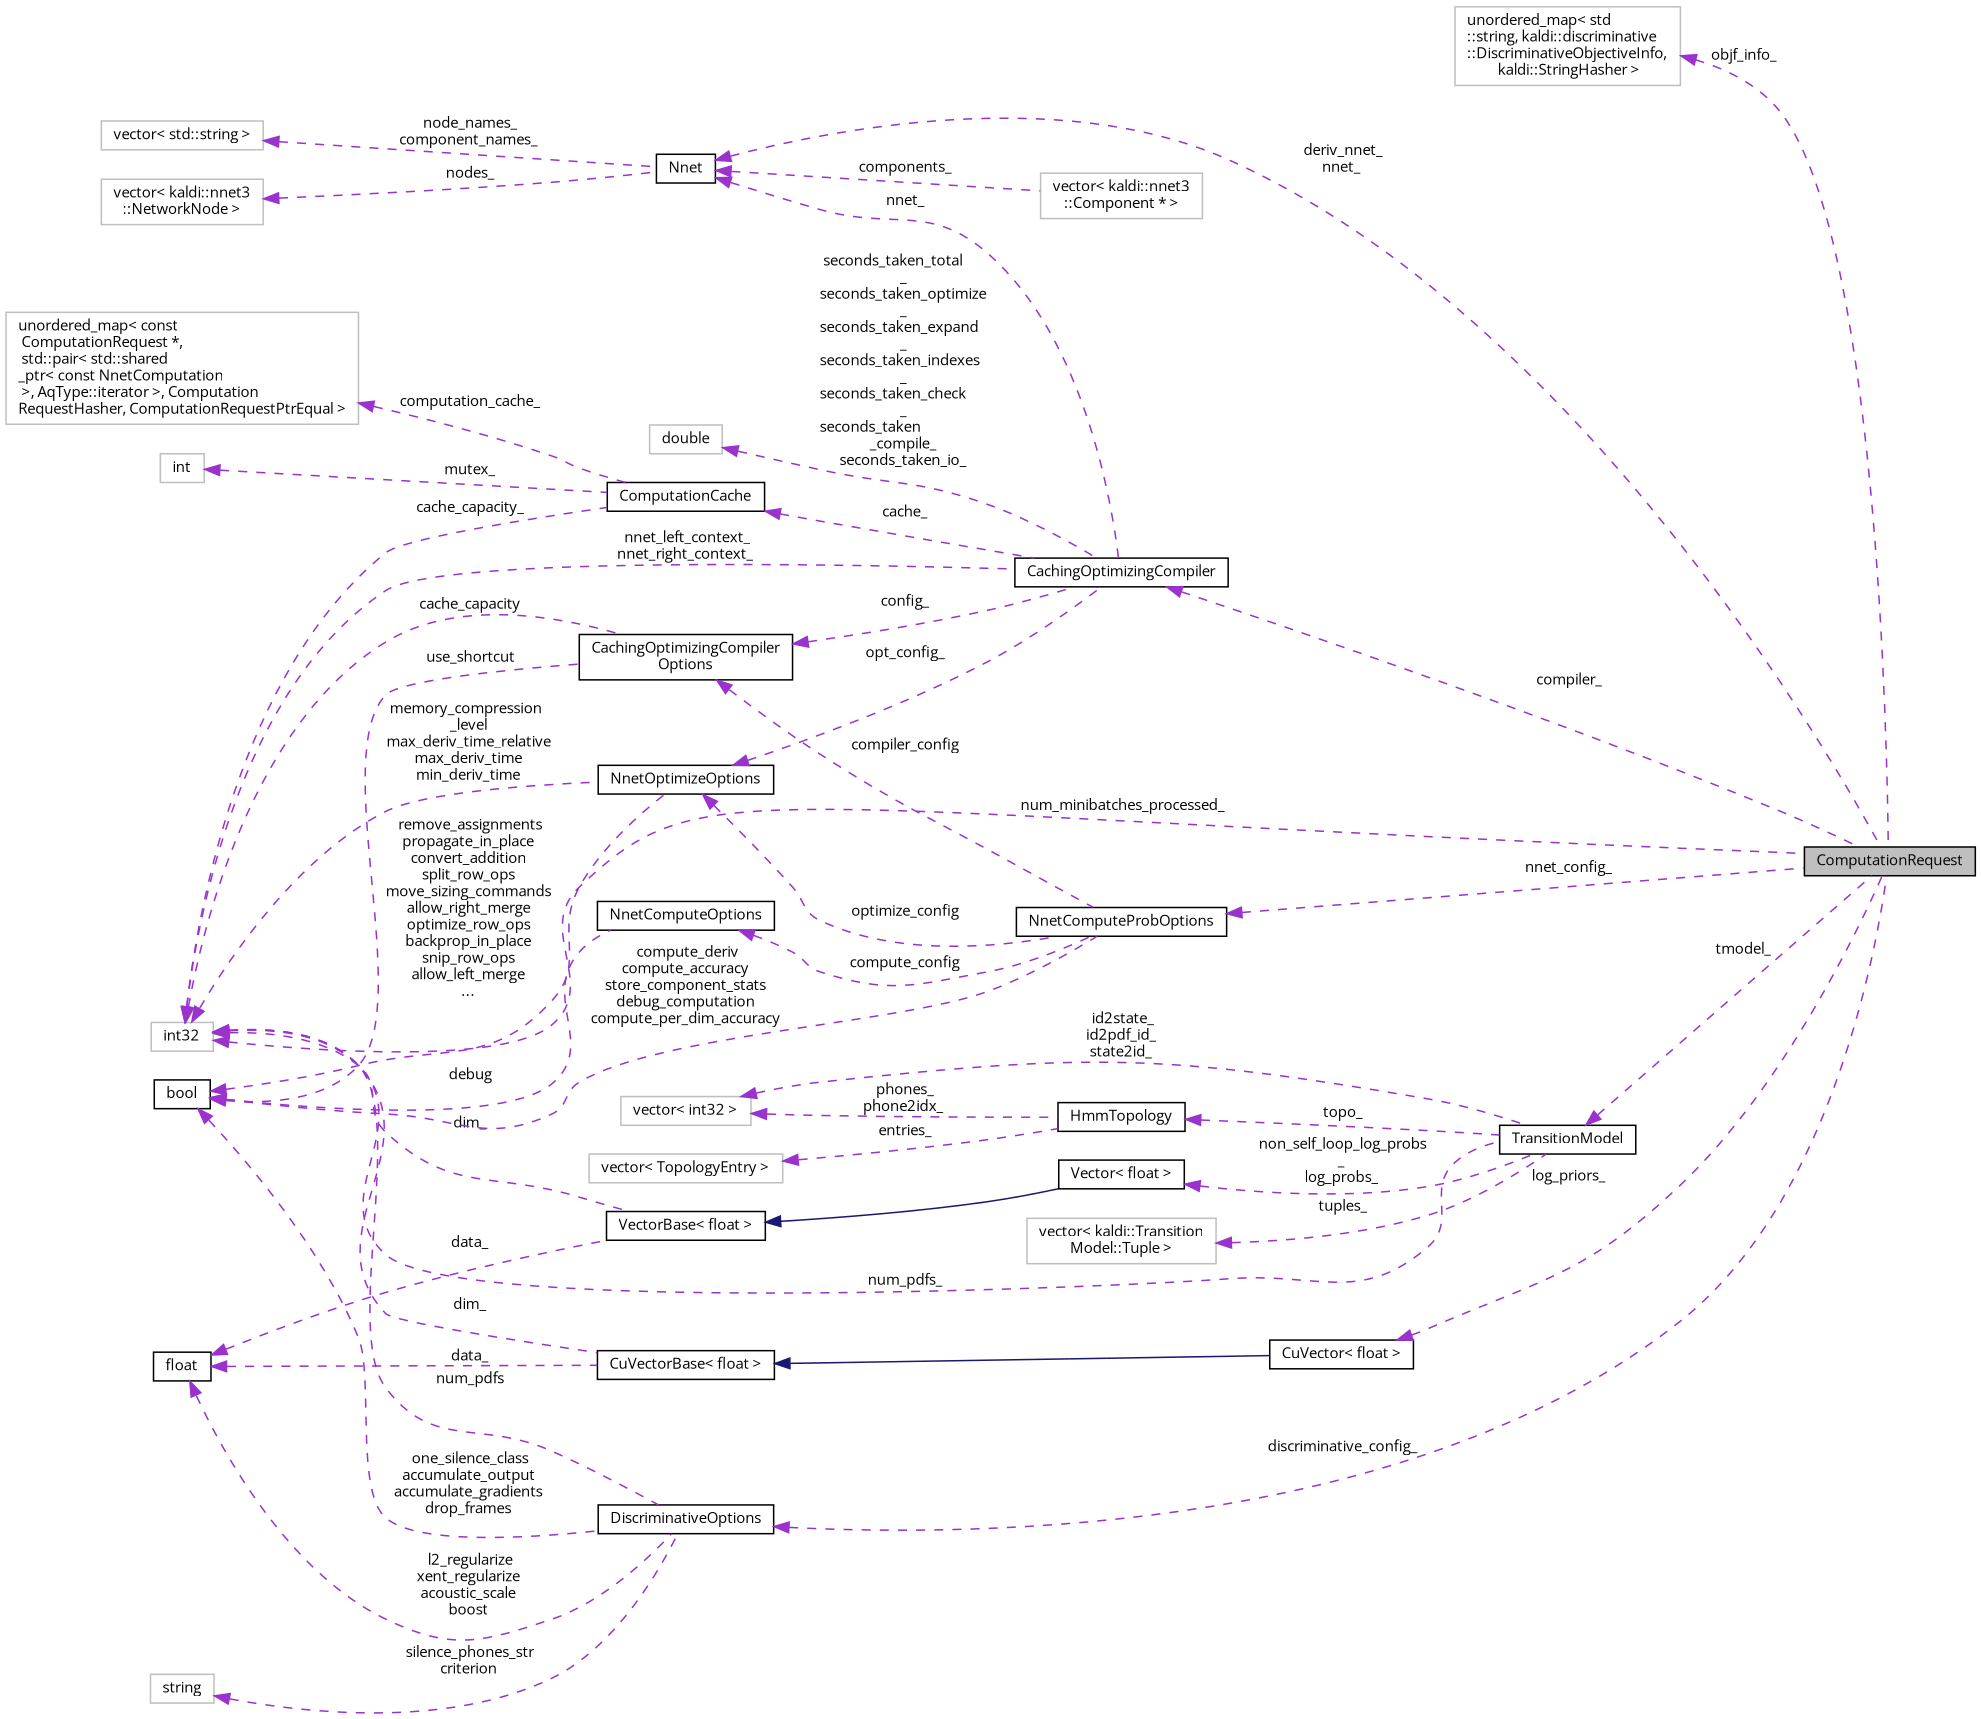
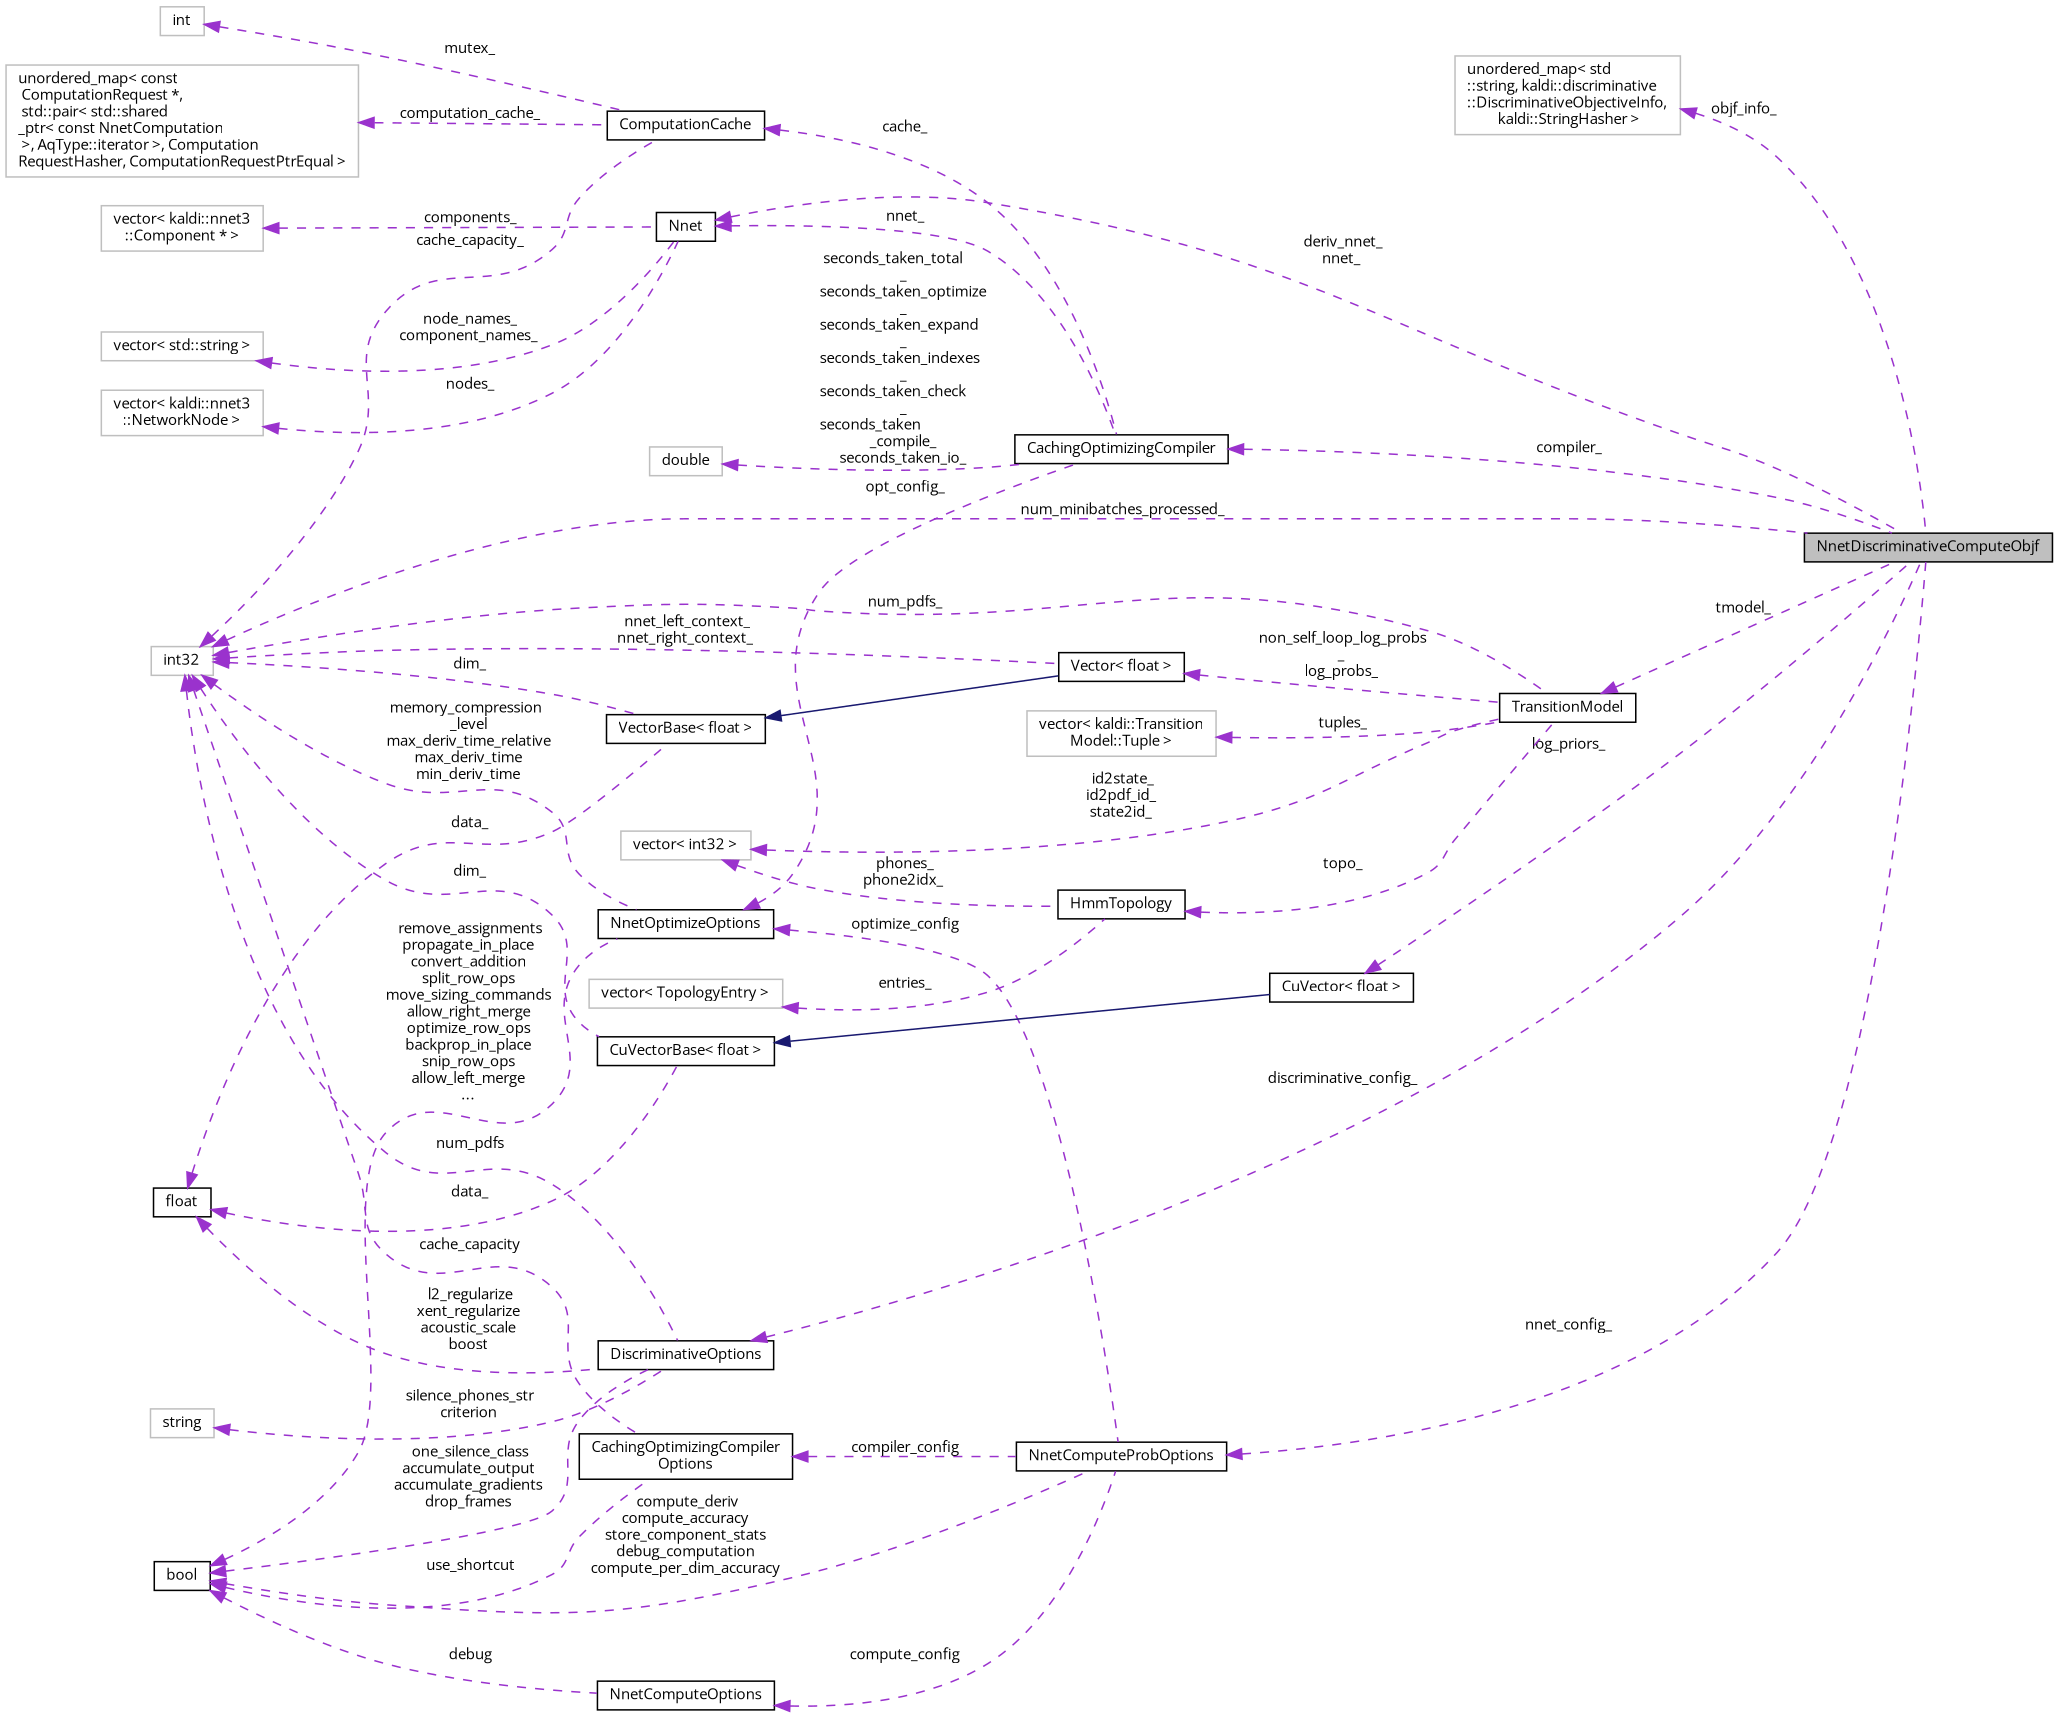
edge "vector< kaldi::nnet3 ::Component * >" -> "Nnet": reversed
edge "CachingOptimizingCompiler" -> "int32": now "Vector< float >" -> "int32"
edge "CachingOptimizingCompiler" -> "CachingOptimizingCompiler Options": removed, label "config_"
node "ComputationRequest": label "ComputationRequest" -> "NnetDiscriminativeComputeObjf"
